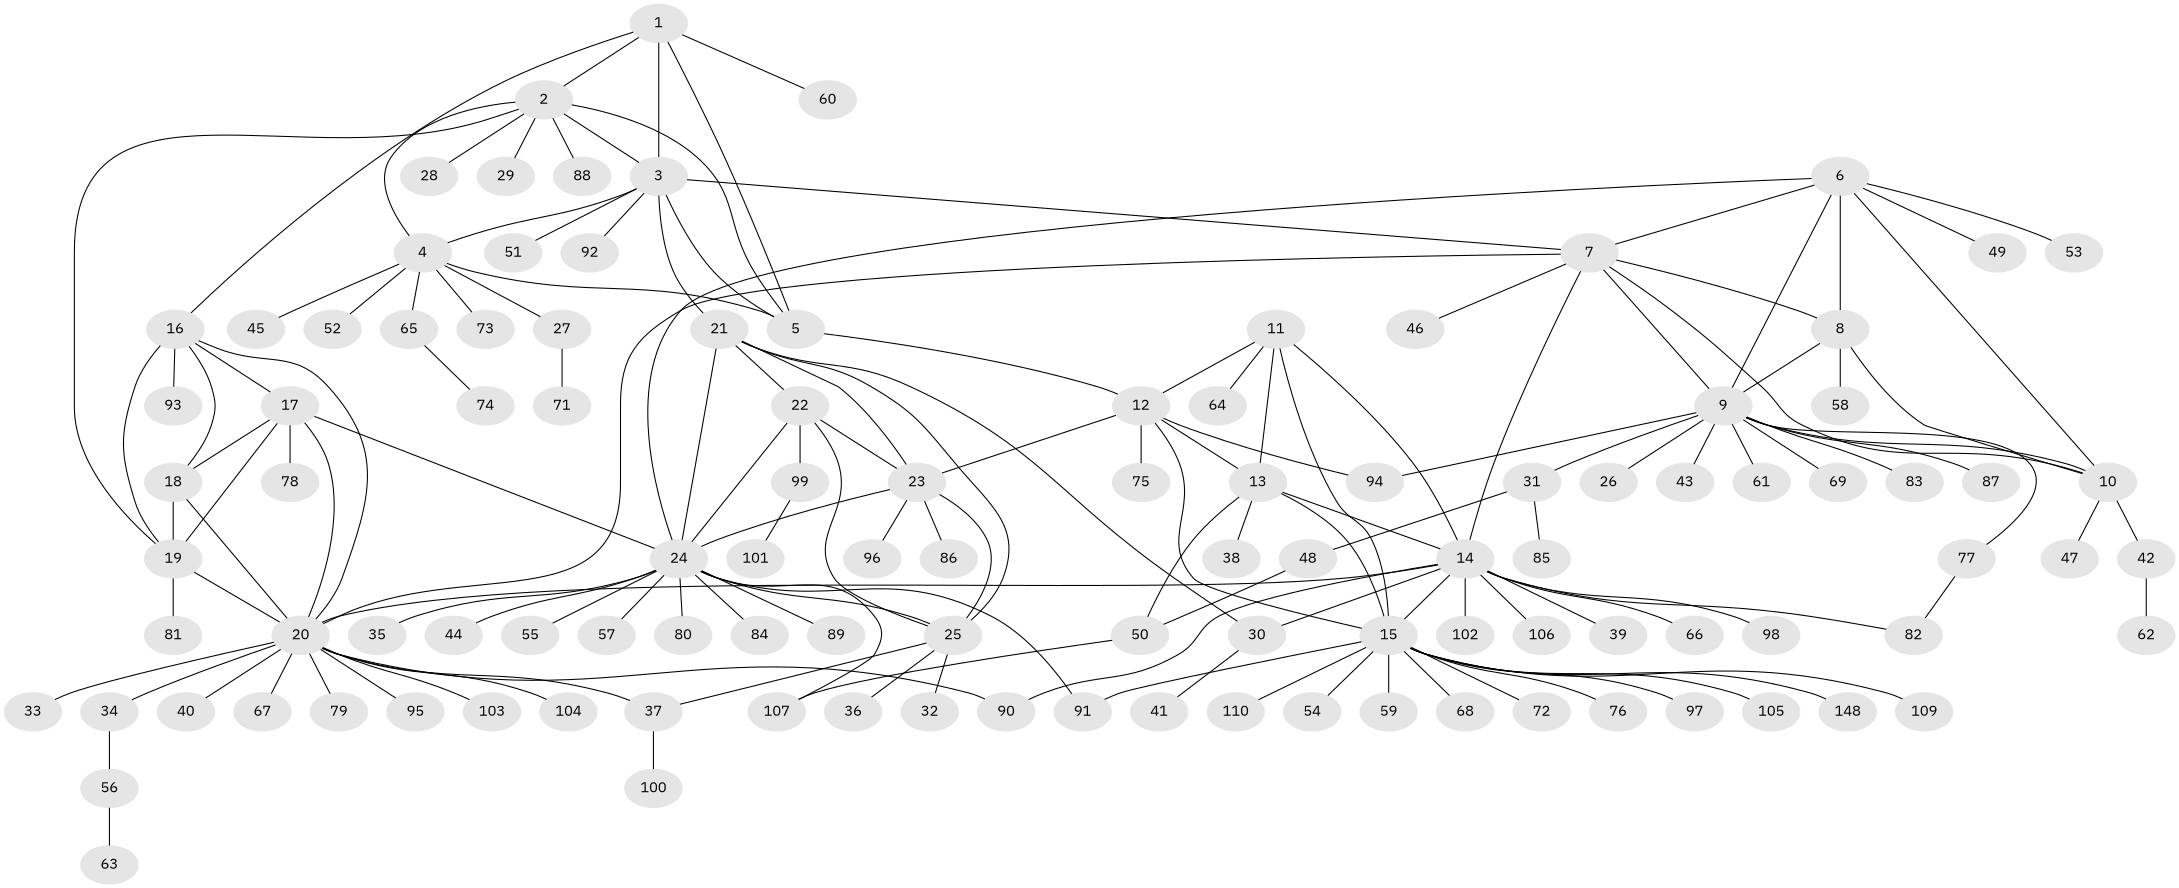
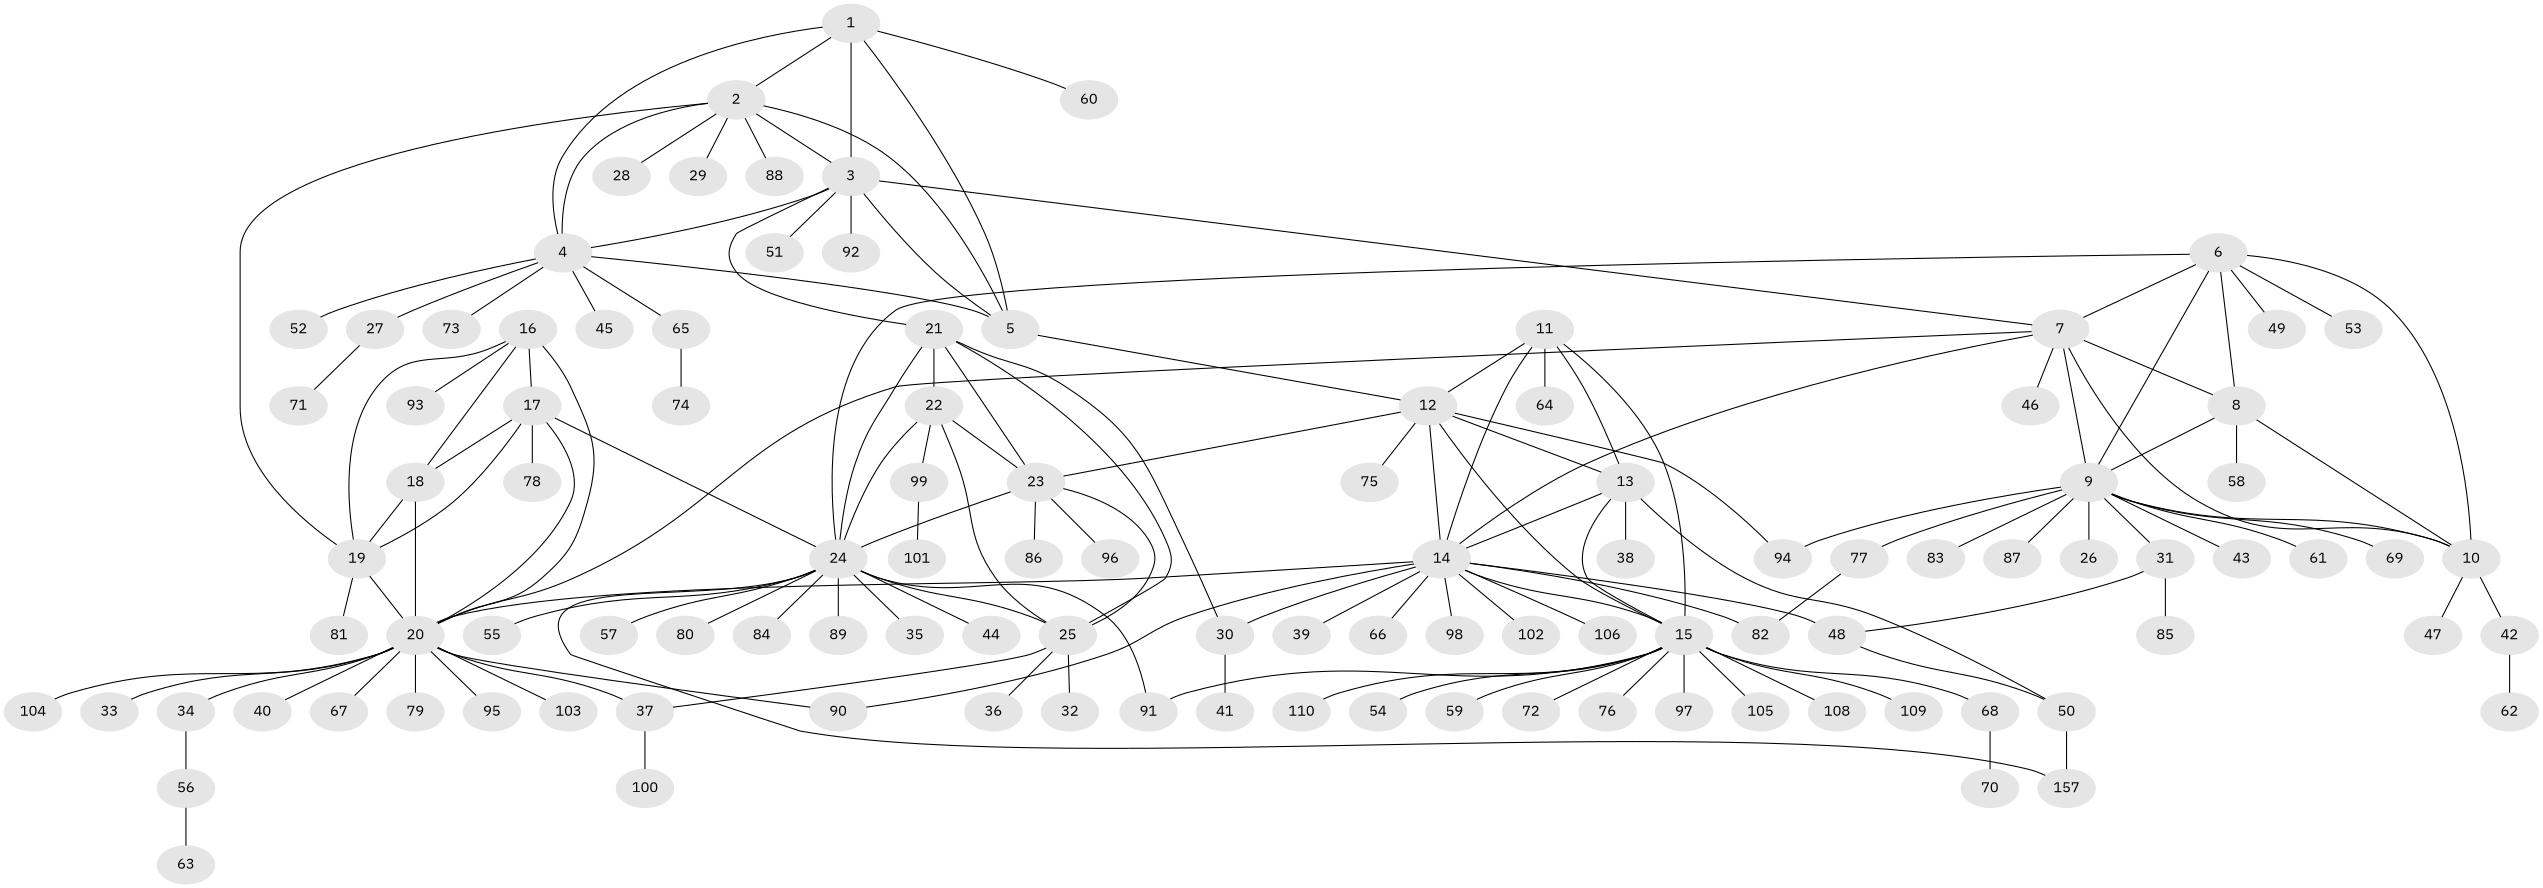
edge "1" -- "16": now "1" -- "4"
edge "12" -- "14": added
edge "14" -- "48": added
node "107": label "107" -> "157"
node "148": label "148" -> "108"
node "70": added
